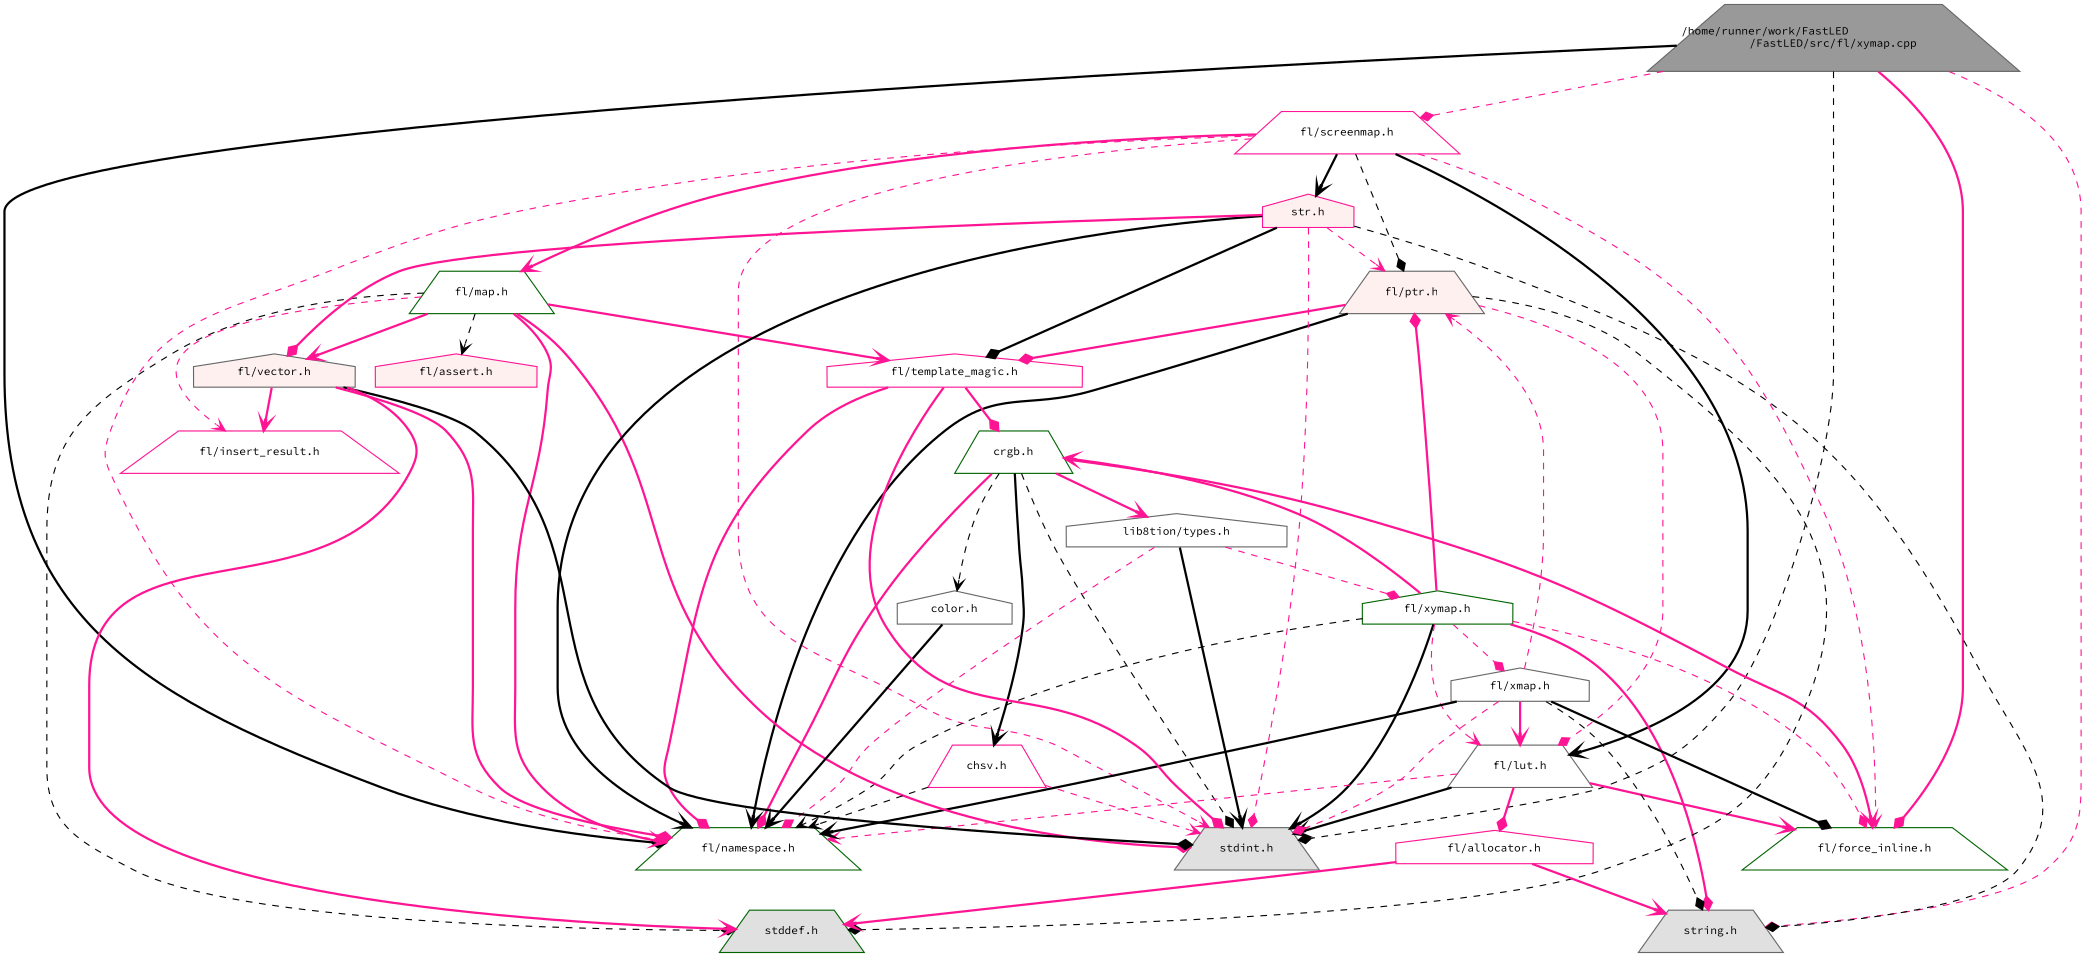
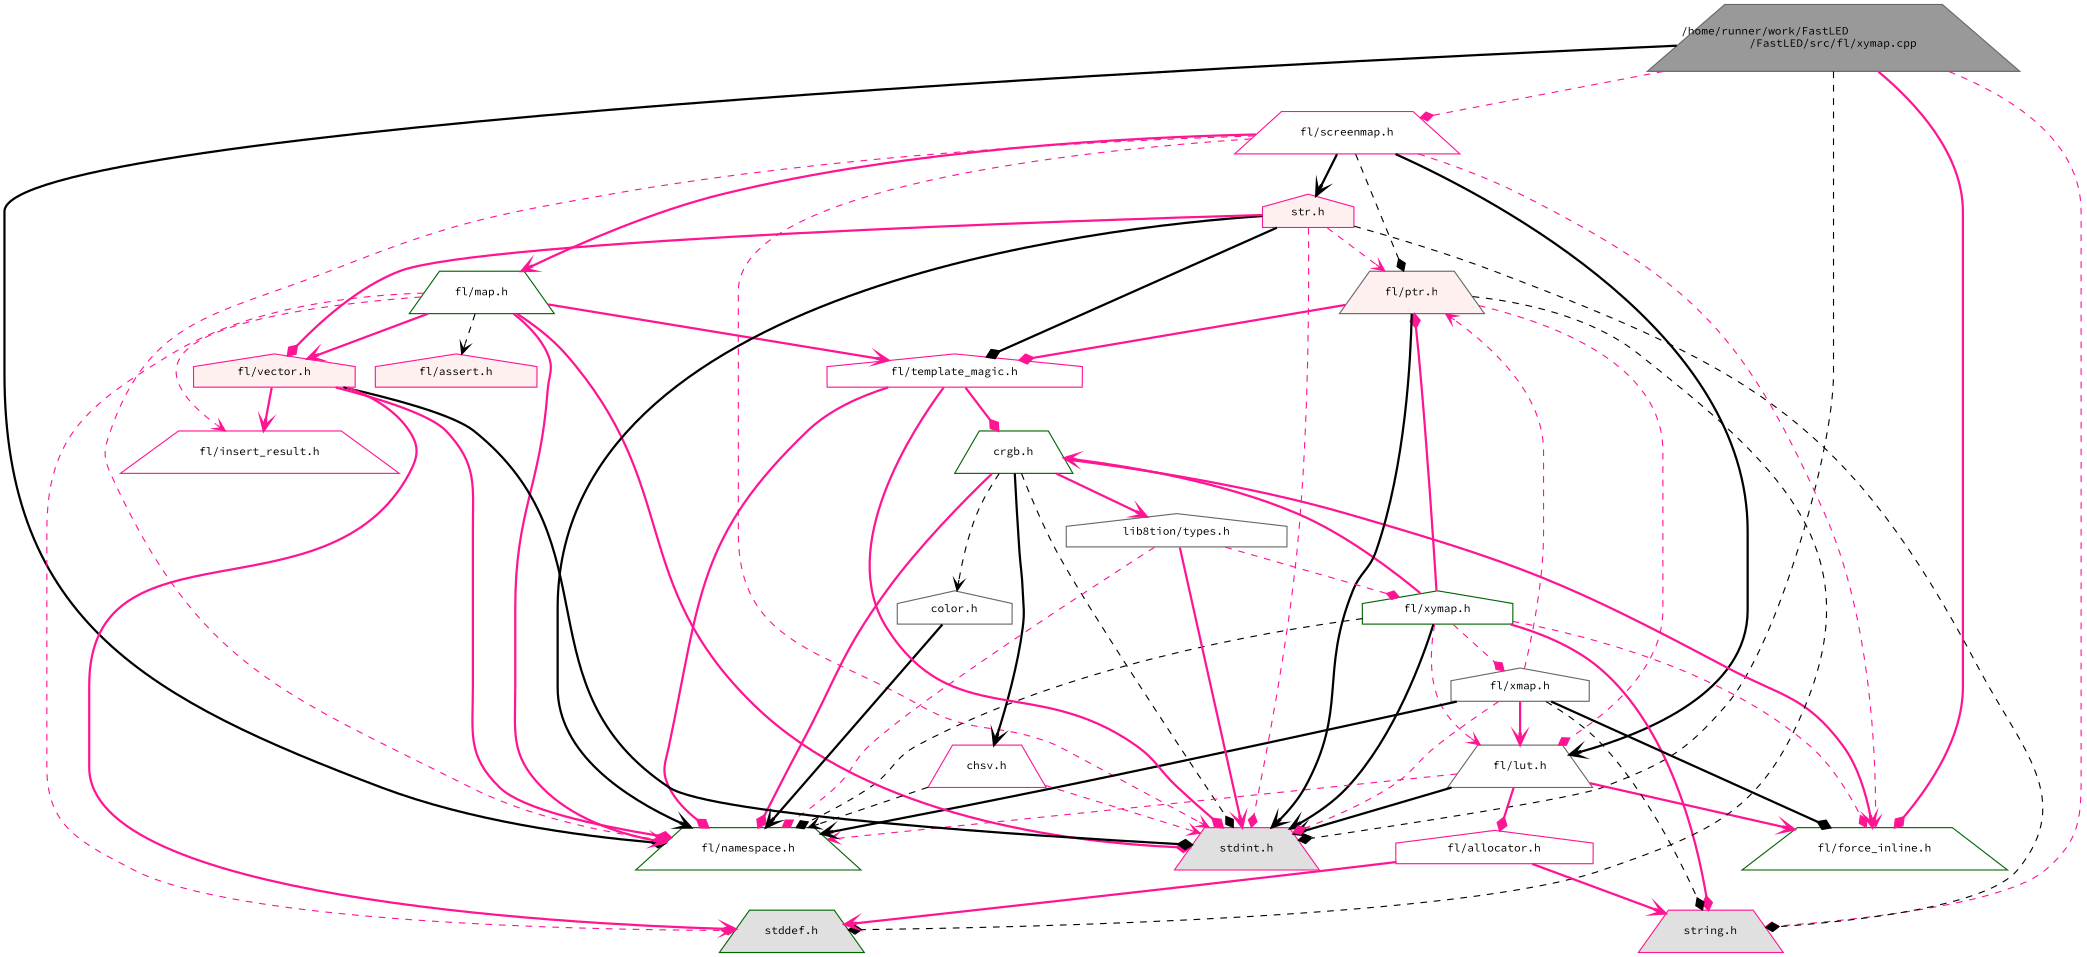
node "fl/vector.h": color gray40 -> deeppink
edge "fl/ptr.h" -> "fl/namespace.h": now "fl/ptr.h" -> "stdint.h"
edge "lib8tion/types.h" -> "stdint.h": color black -> deeppink
edge "fl/xymap.h" -> "fl/namespace.h": arrowhead vee -> diamond
edge "fl/map.h" -> "stddef.h": color black -> deeppink
node "stdint.h": color gray40 -> deeppink
node "string.h": color gray40 -> deeppink
